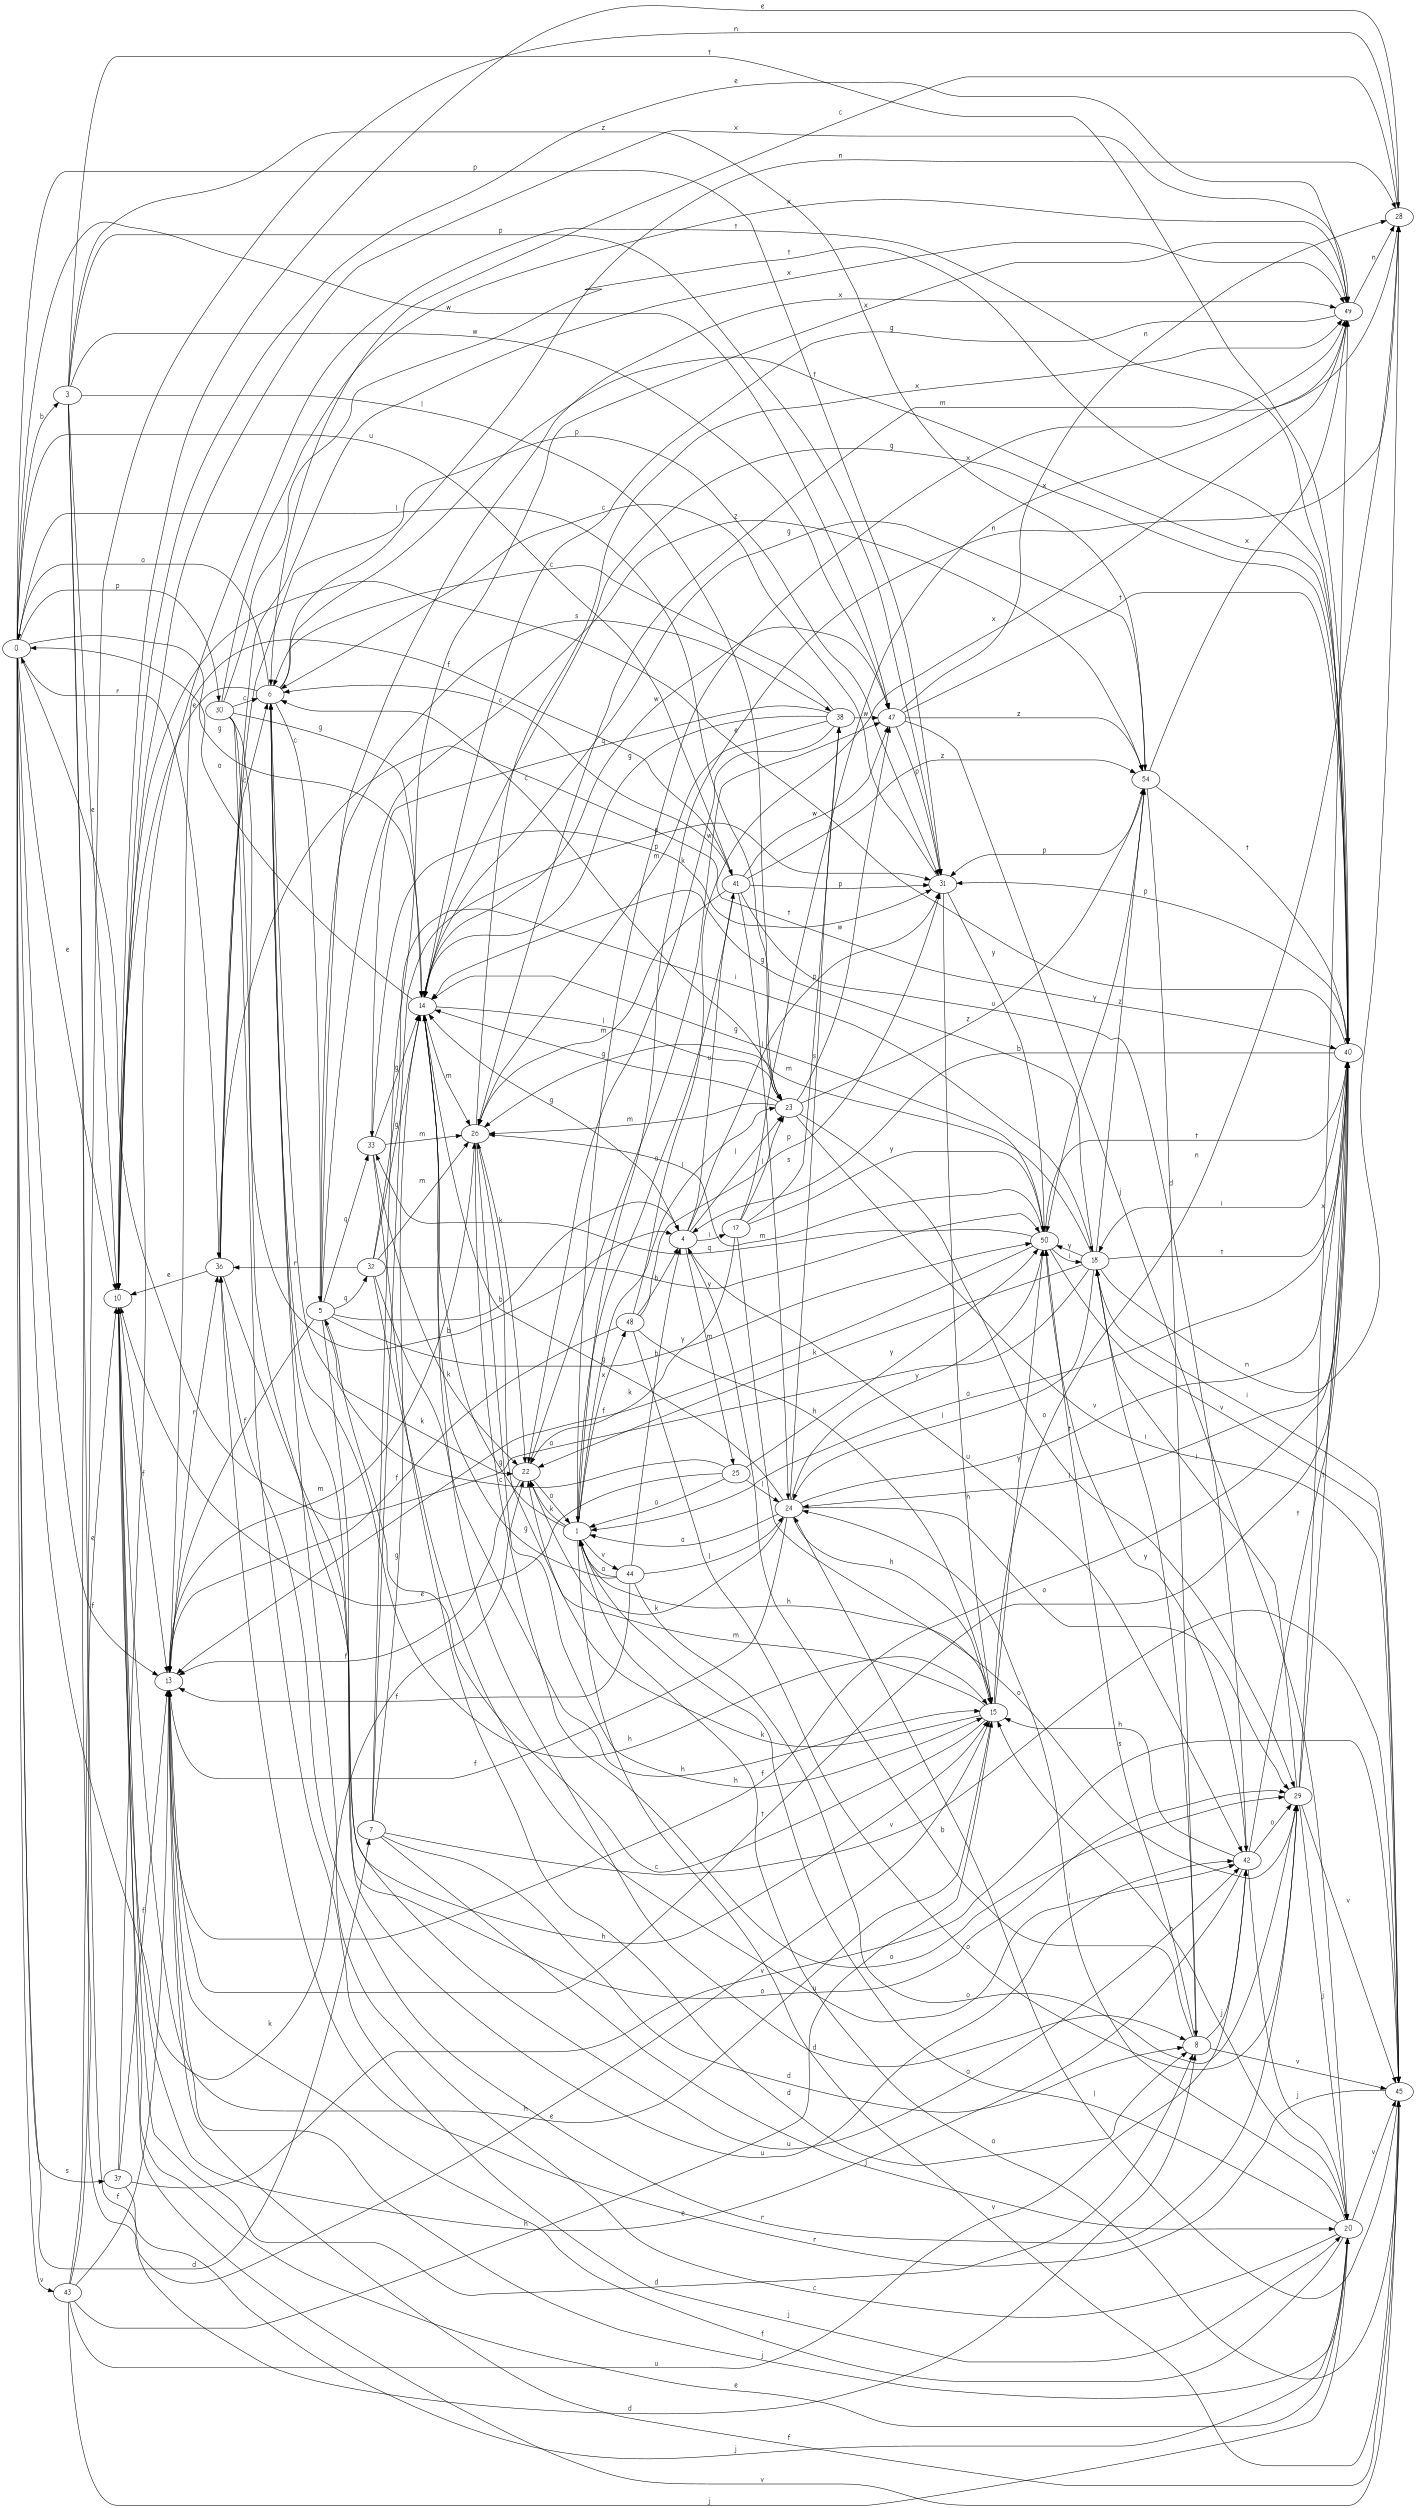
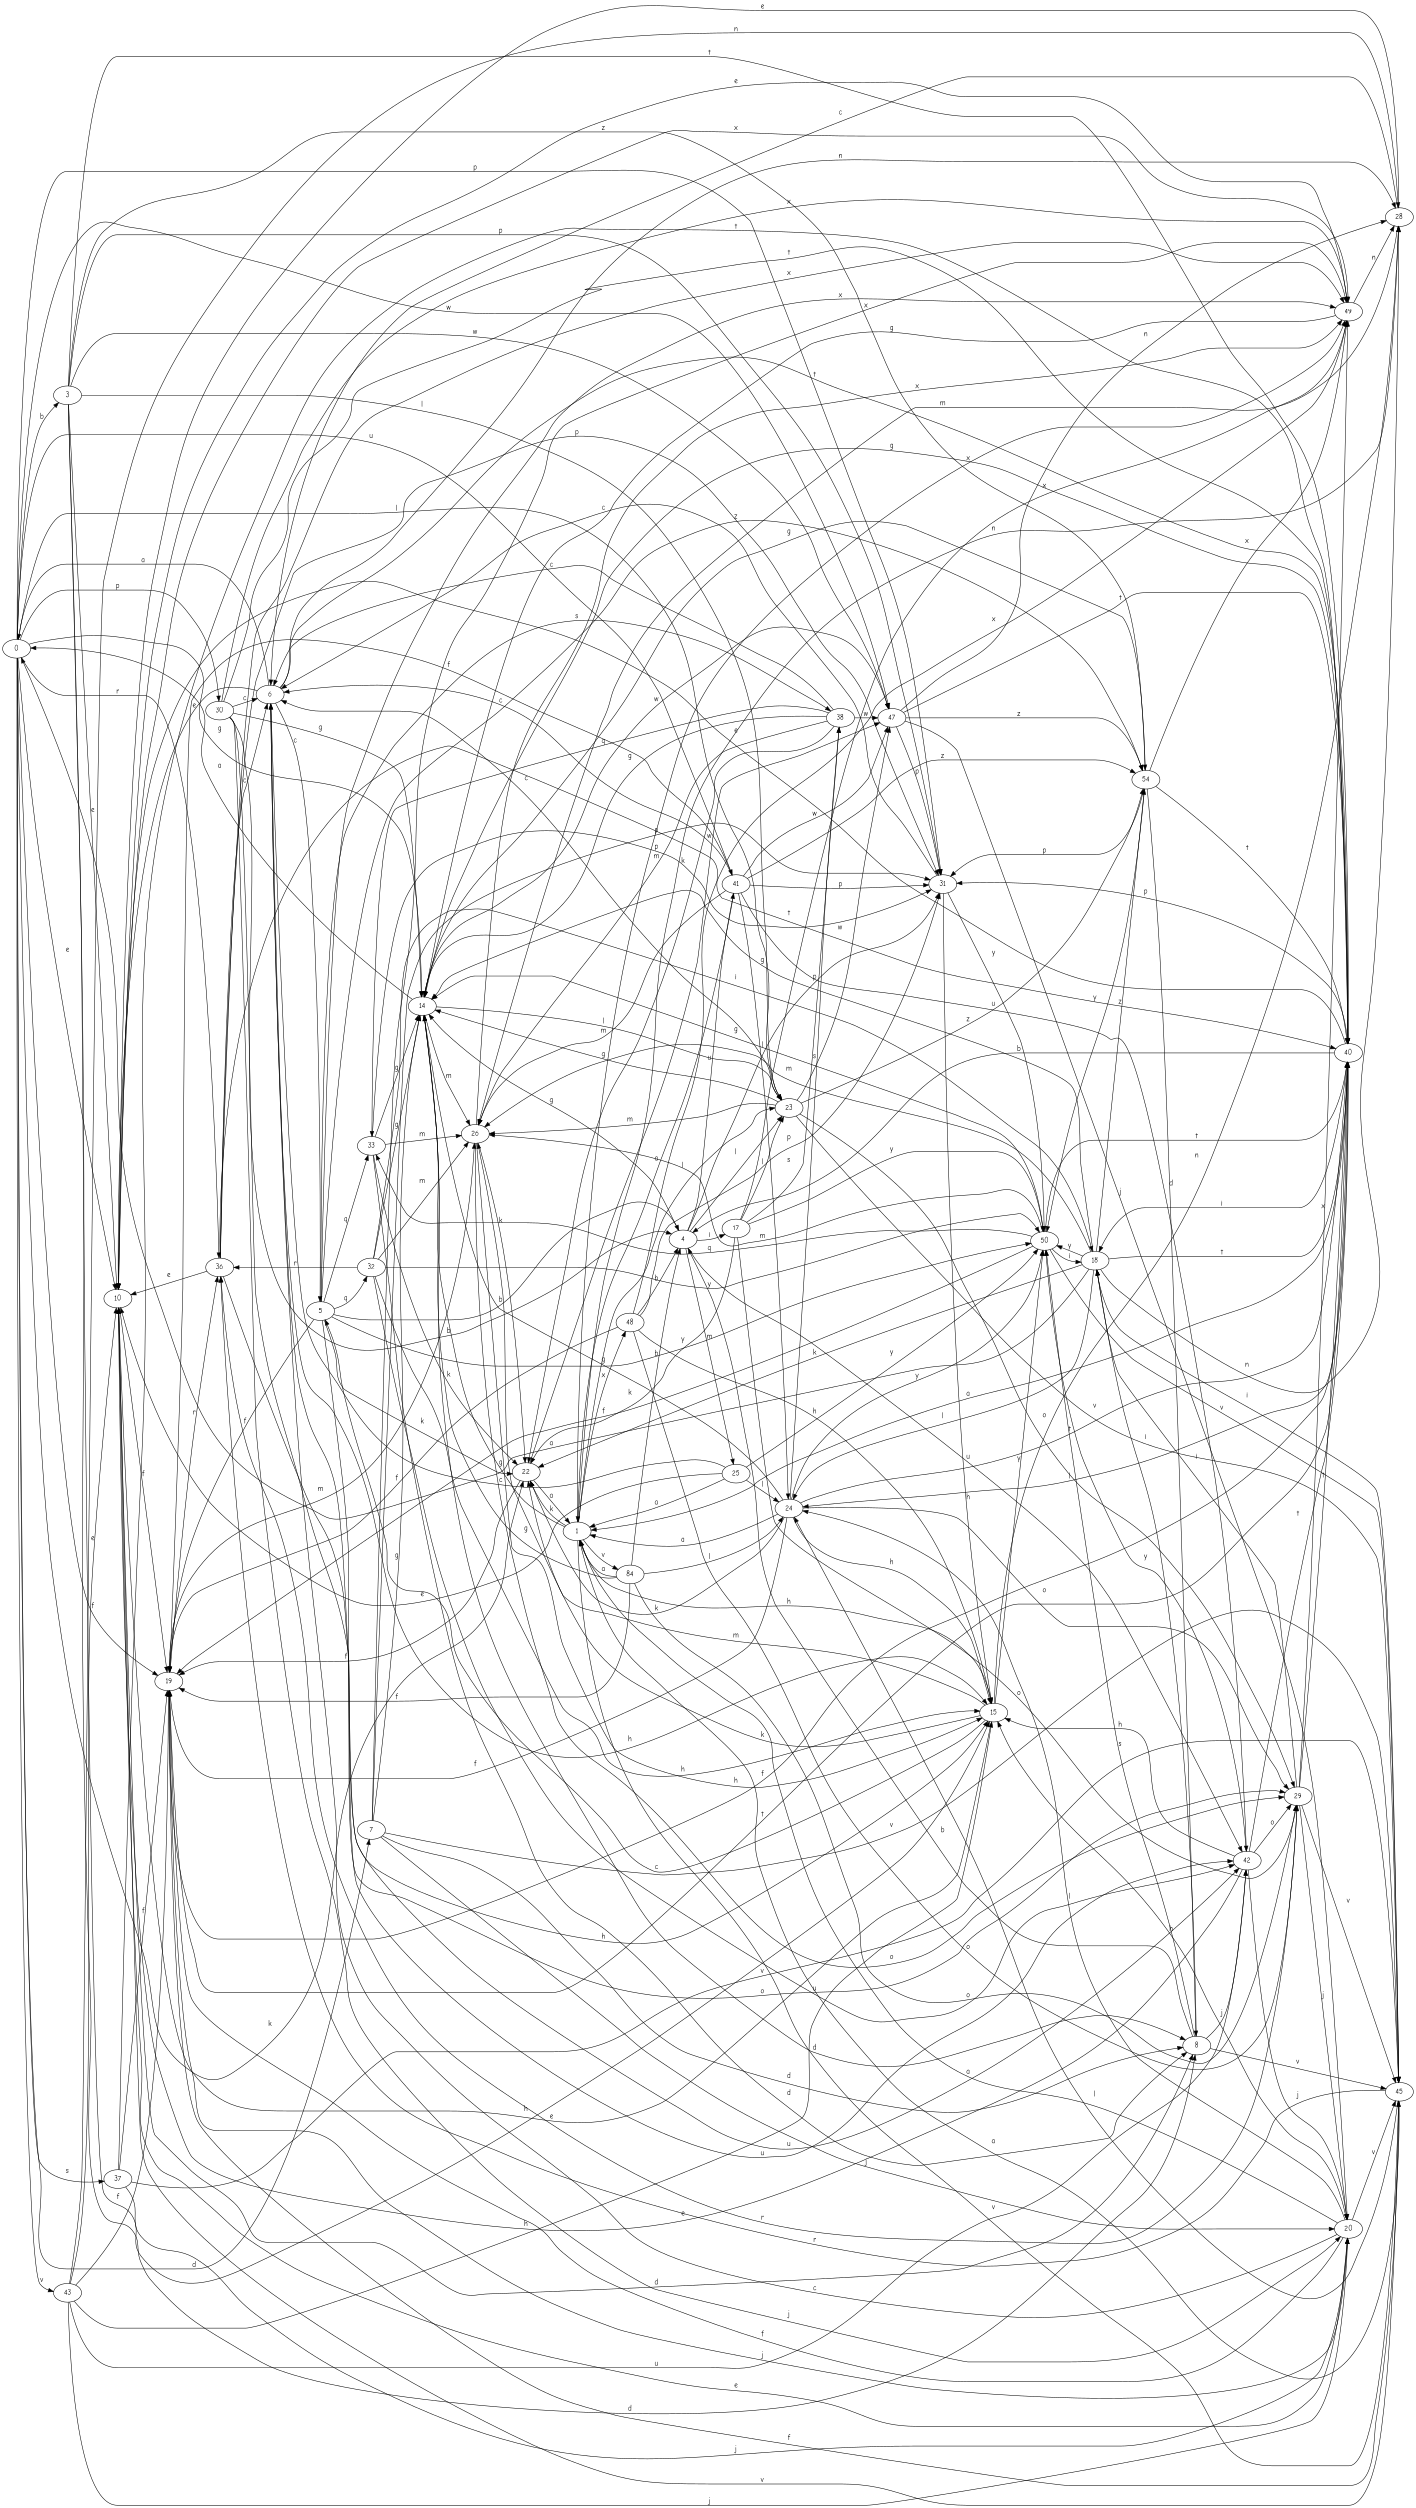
node "44": label "44" -> "84"
node "13": label "13" -> "19"
